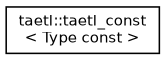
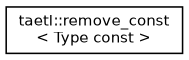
node "taetl::taetl_const < Type const >": label "taetl::taetl_const < Type const >" -> "taetl::remove_const < Type const >"
